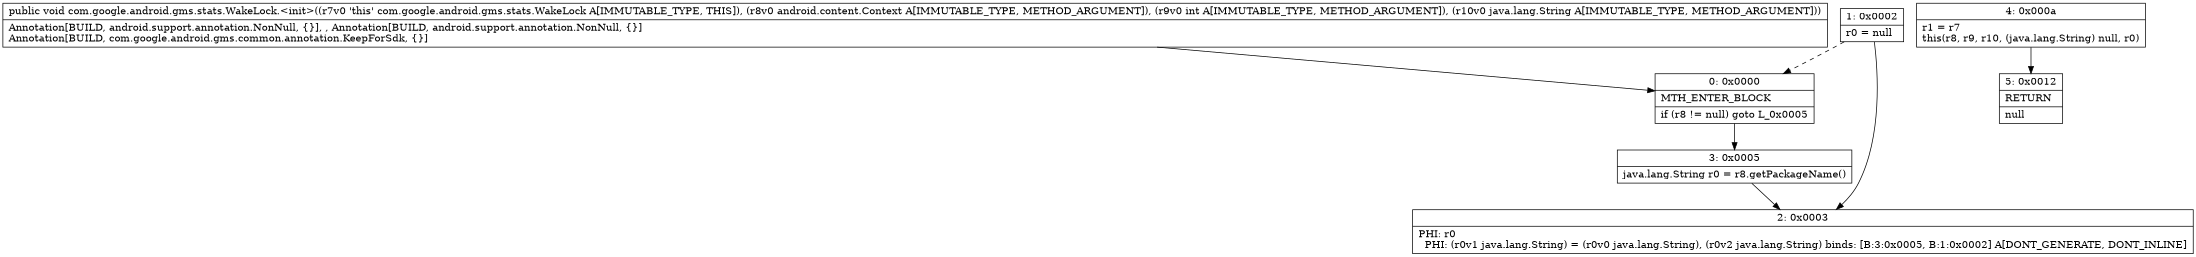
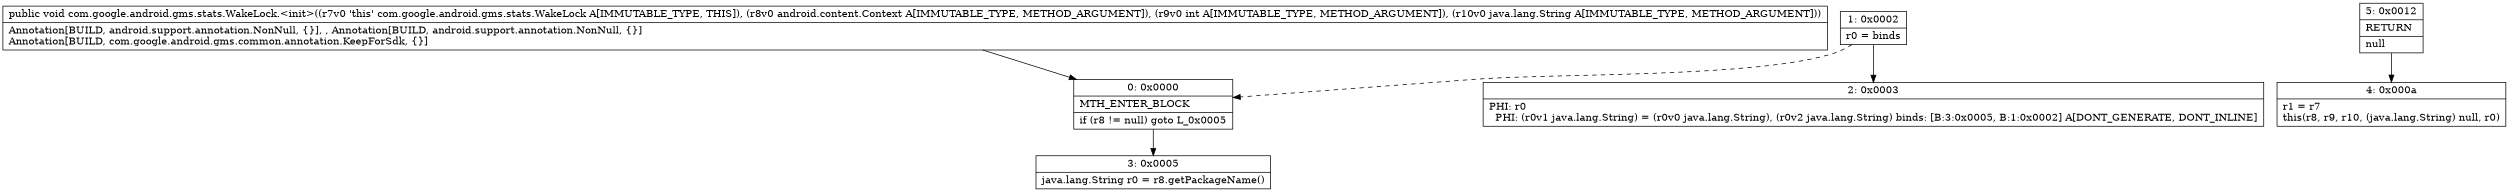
node "1: 0x0002": text "r0 = null" -> "r0 = binds"
edge "4: 0x000a" -> "5: 0x0012": reversed
edge "3: 0x0005" -> "2: 0x0003": removed
